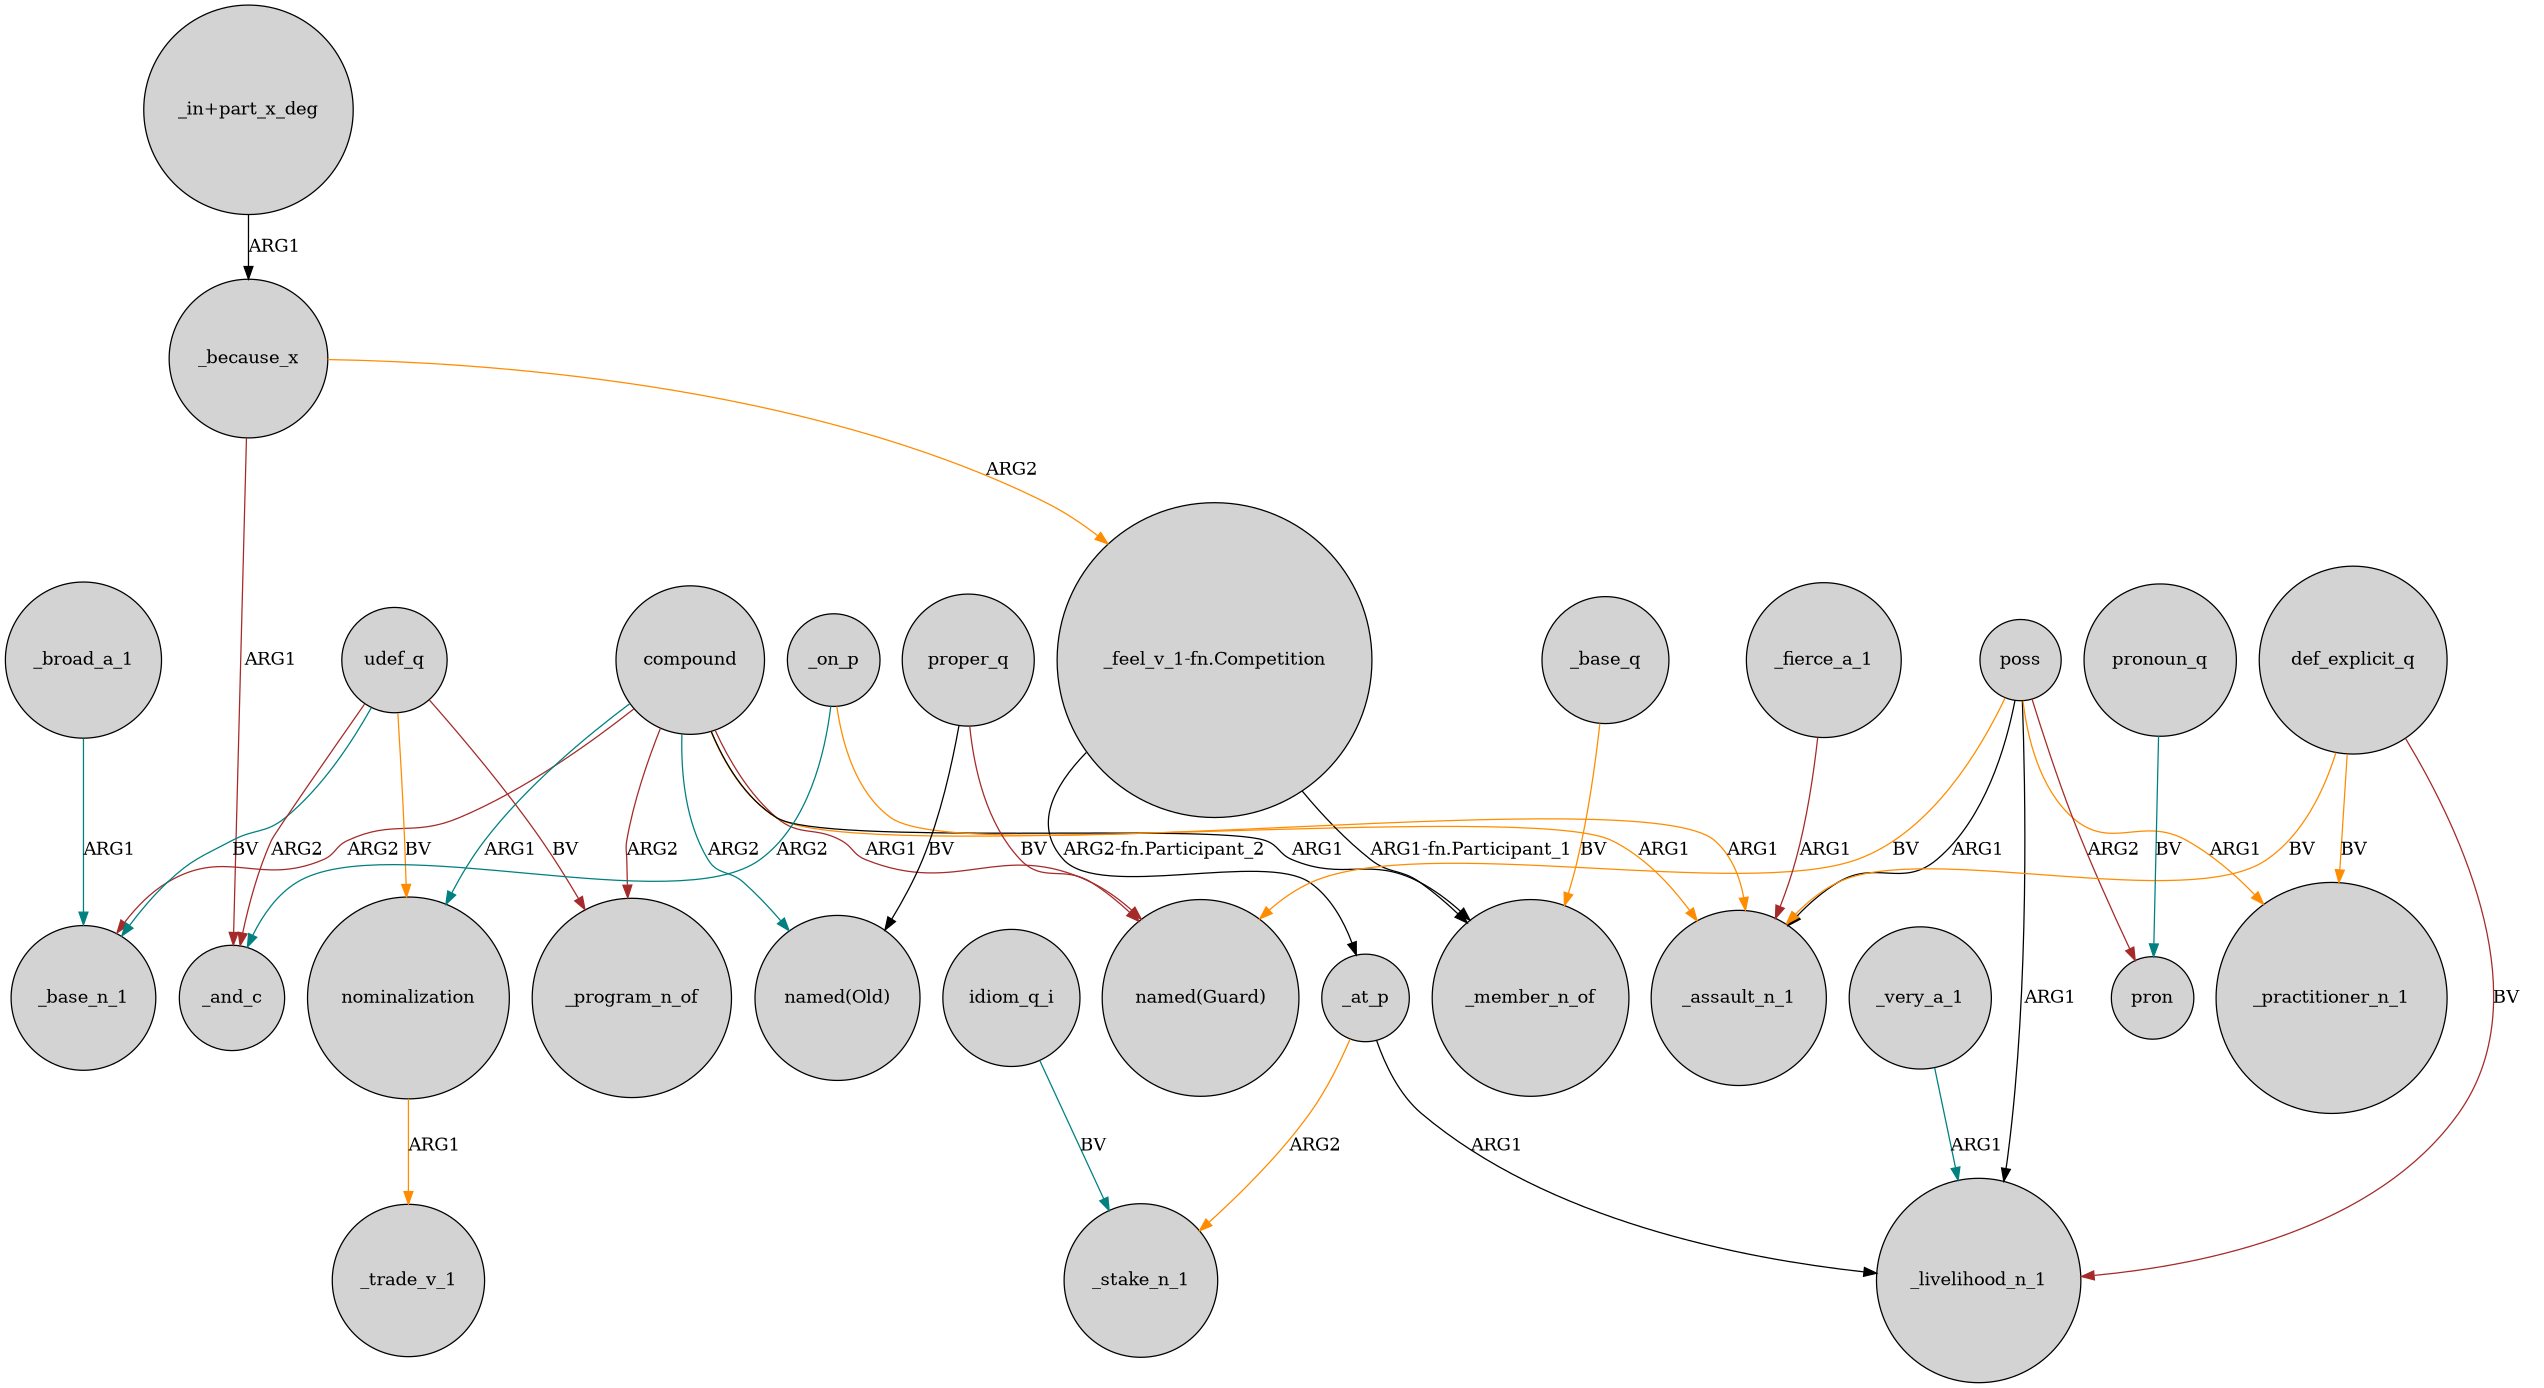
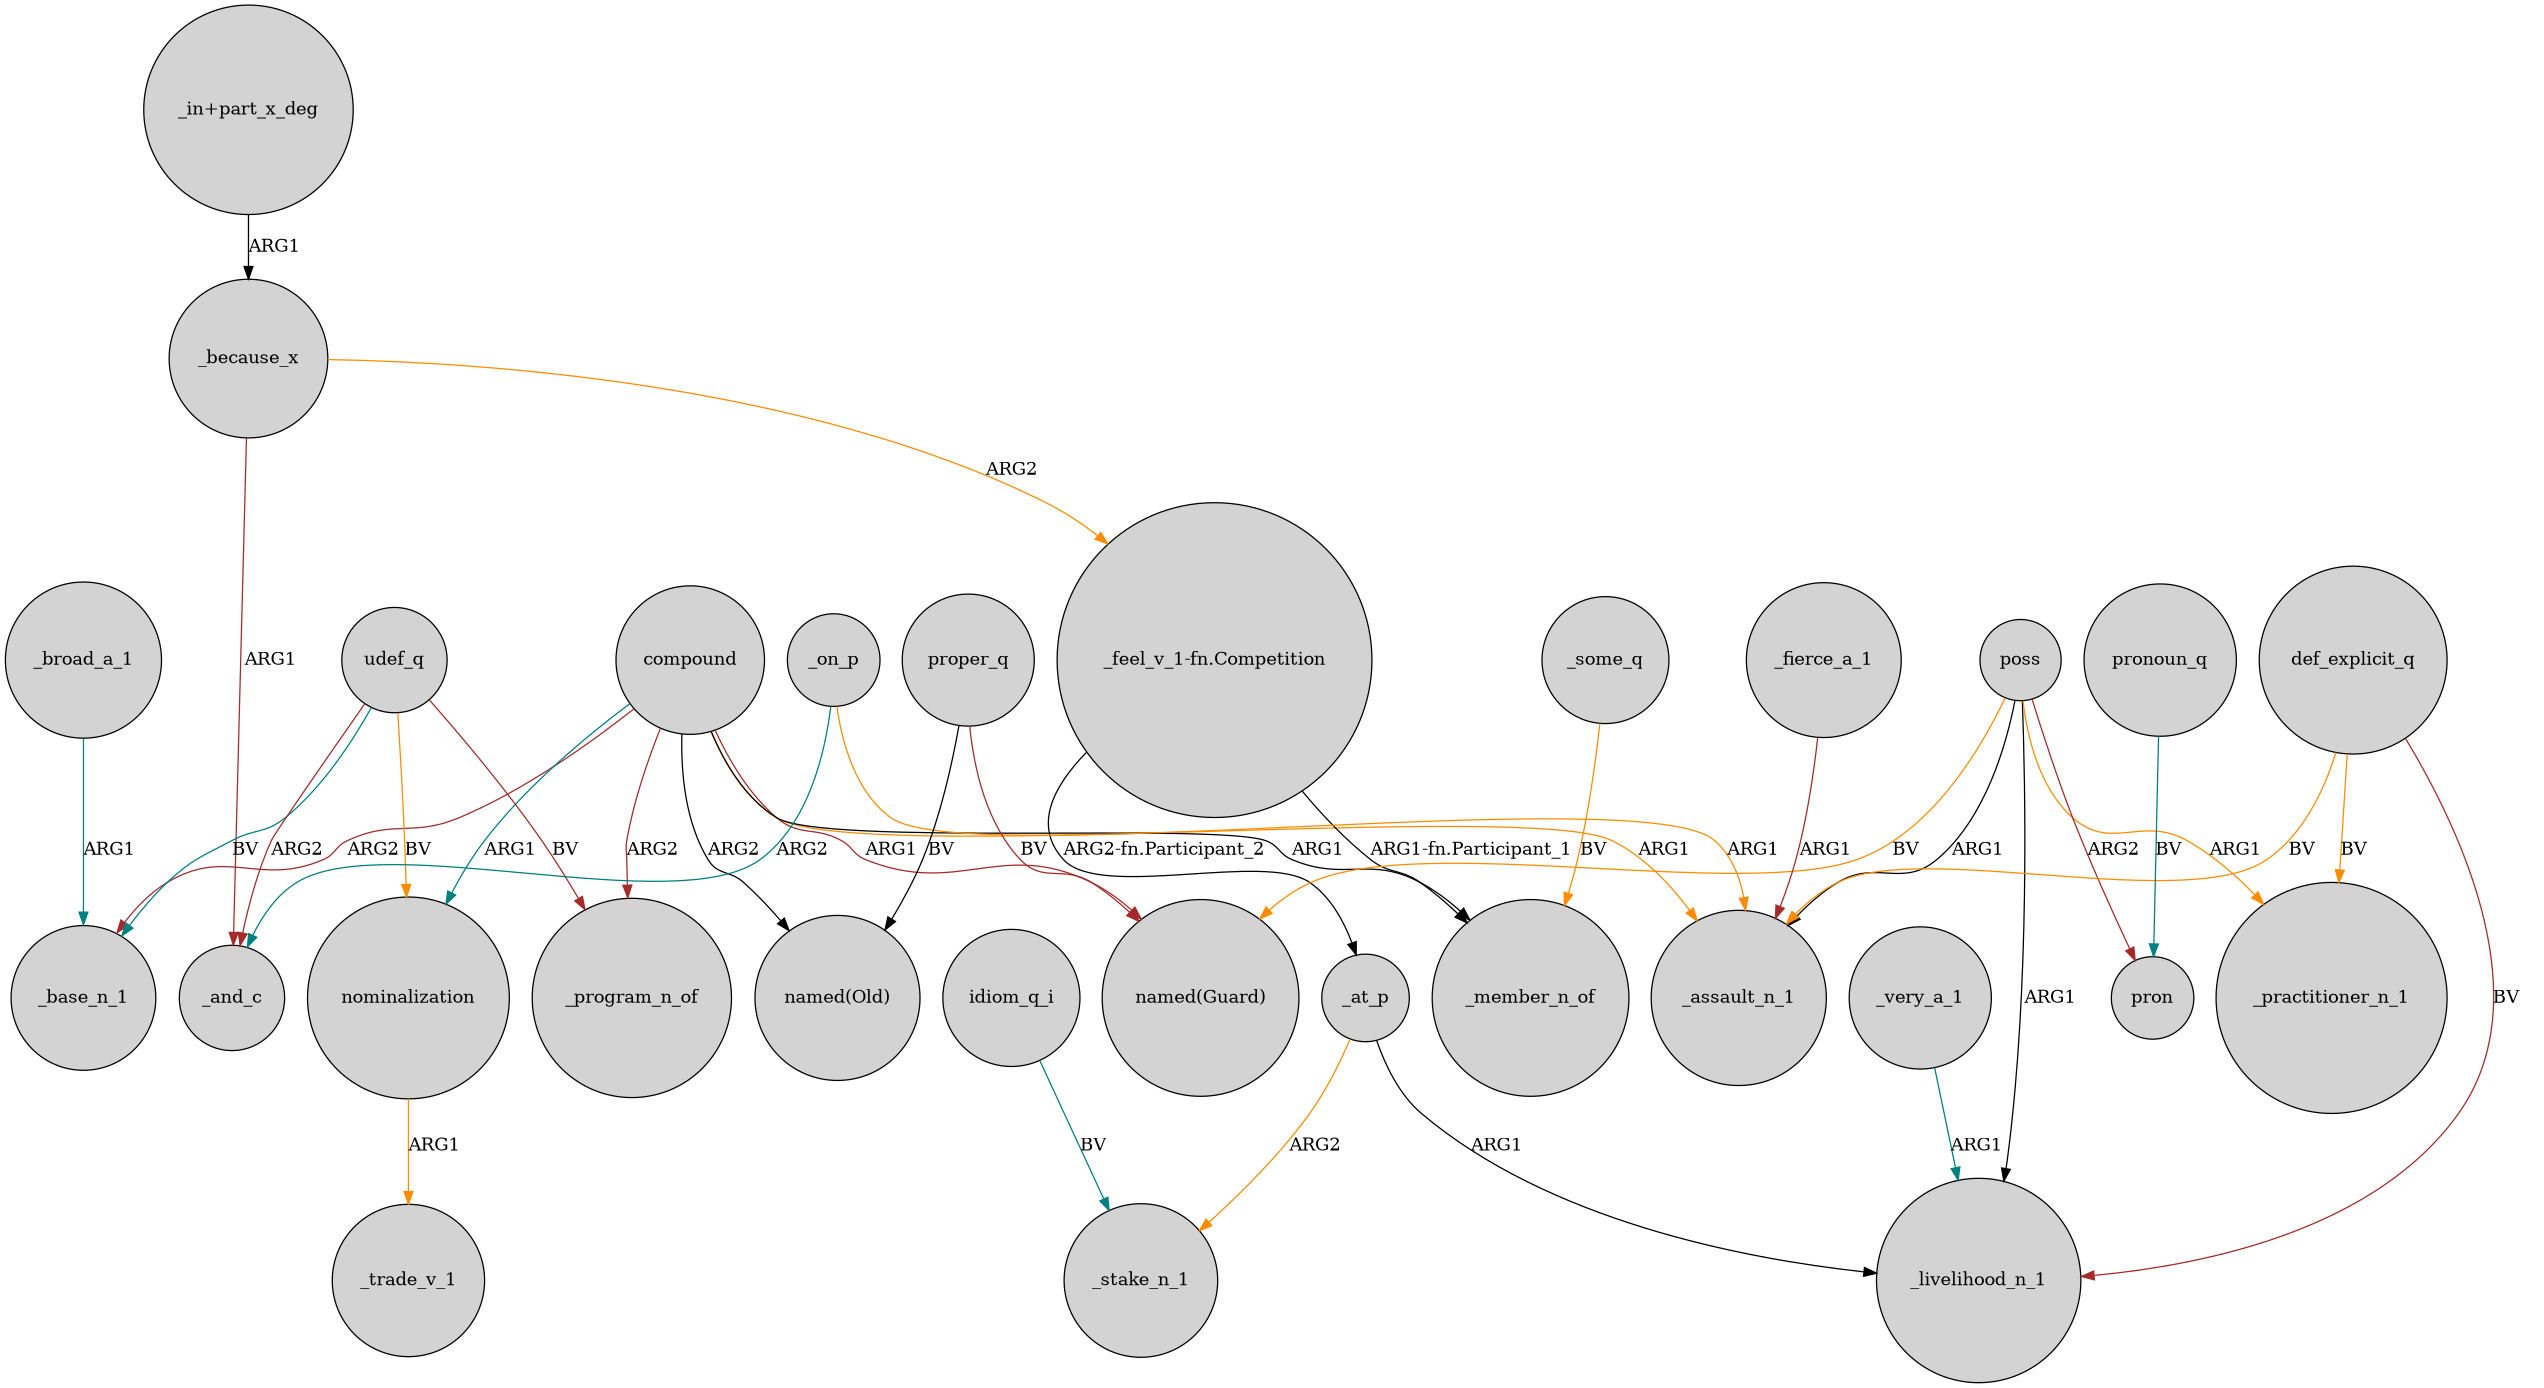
node "_base_q": label "_base_q" -> "_some_q"
edge "compound" -> "named(Old)": color teal -> black
